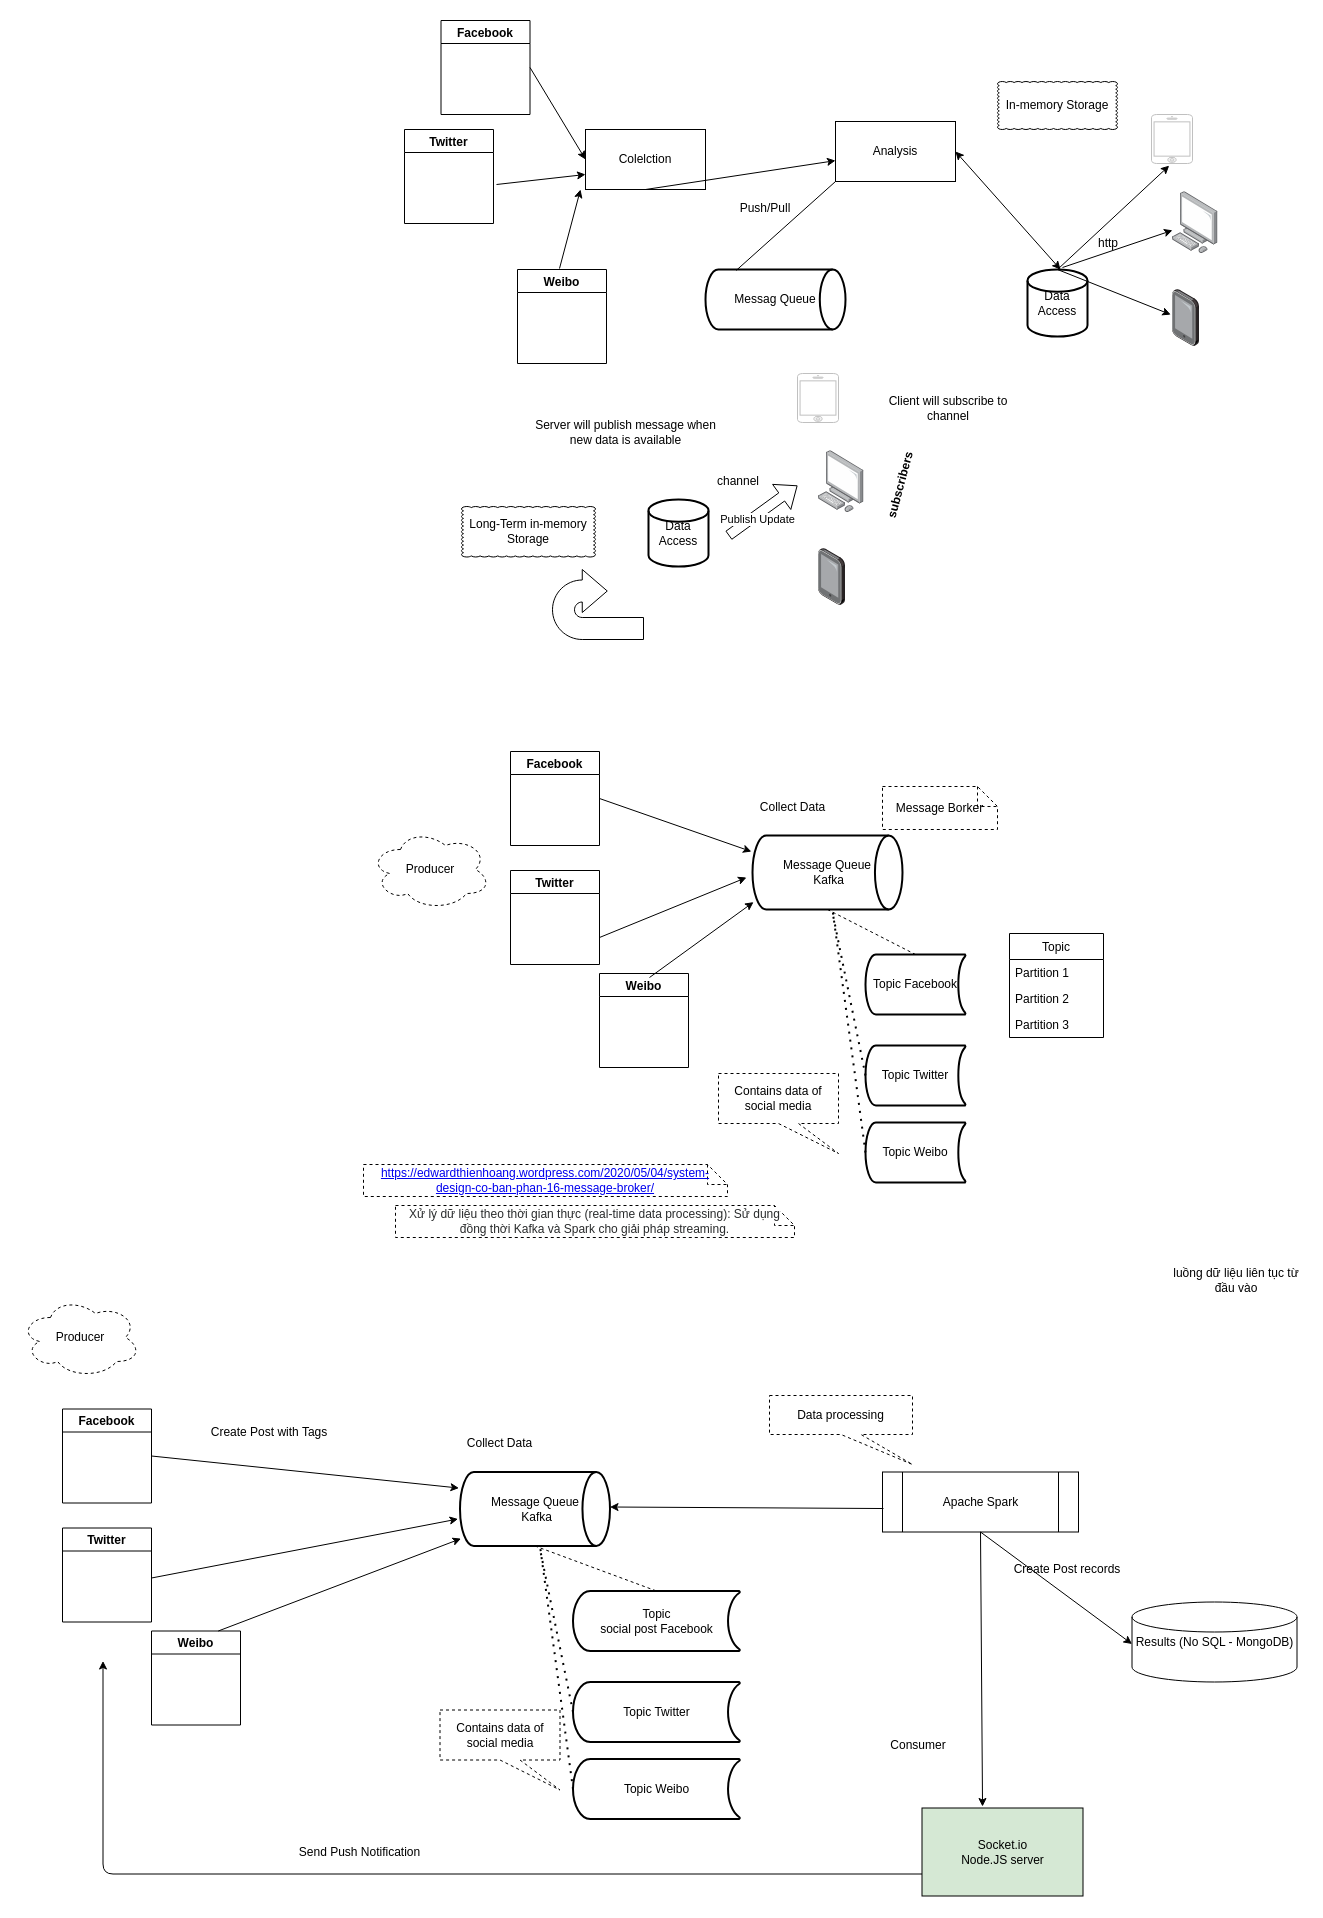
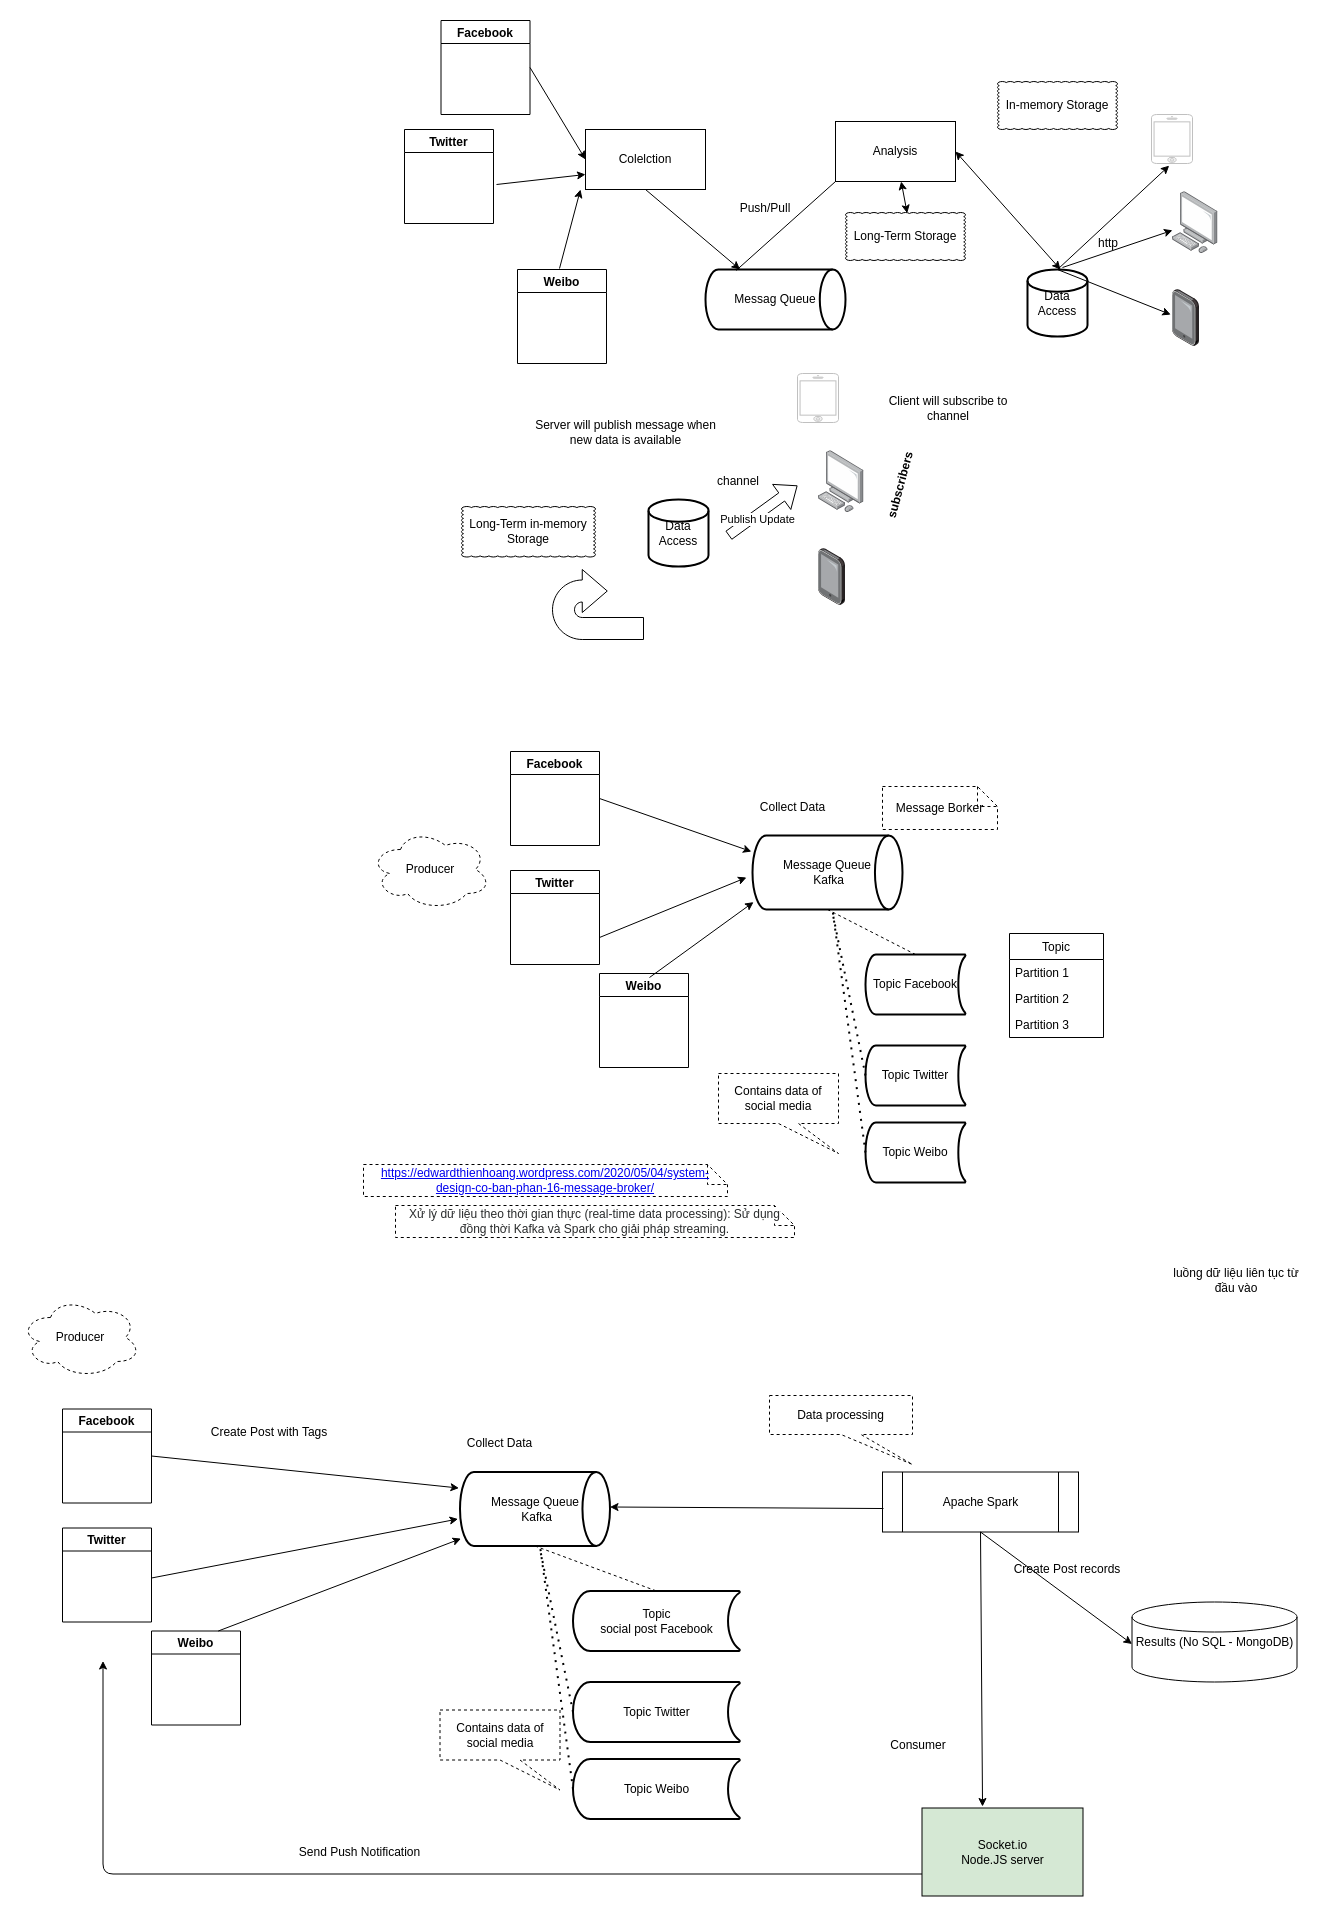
edge "Colelction" -> "Analysis": now "Colelction" -> "Messag Queue"
edge "Analysis" -- "Long-Term Storage": added
node "Long-Term Storage": added
